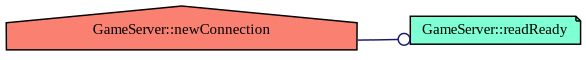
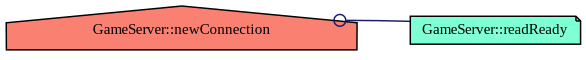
edge "GameServer::newConnection" -> "GameServer::readReady": reversed
